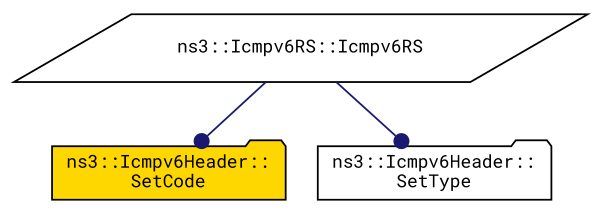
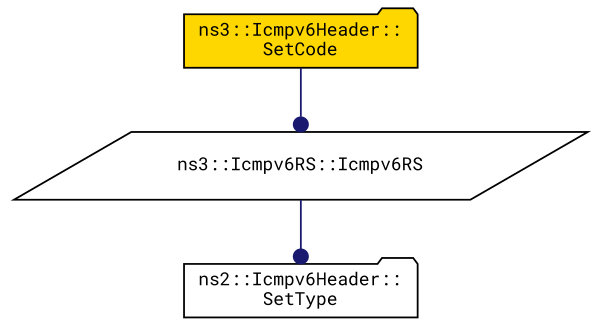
edge "ns3::Icmpv6RS::Icmpv6RS" -> "ns3::Icmpv6Header:: SetCode": reversed
node "ns3::Icmpv6Header:: SetType": label "ns3::Icmpv6Header:: SetType" -> "ns2::Icmpv6Header:: SetType"
